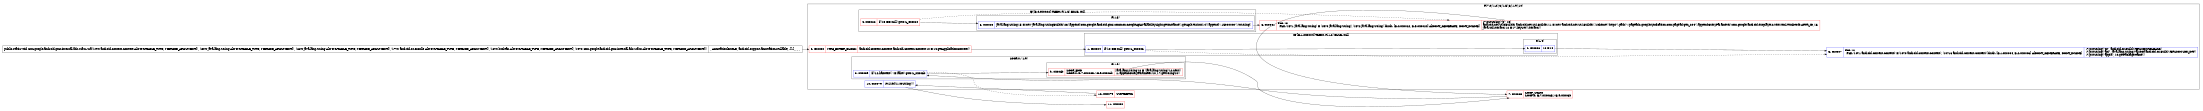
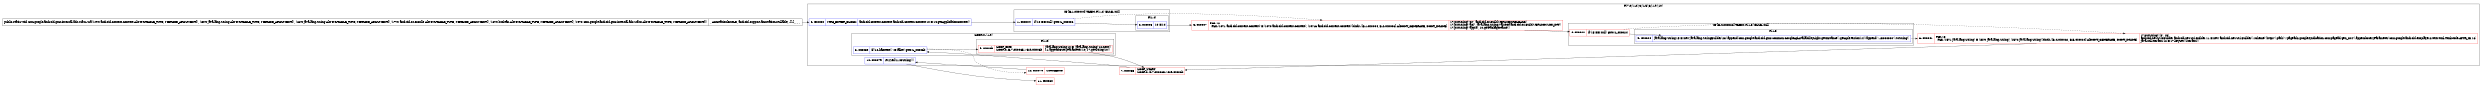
edge "3: 0x0007" -> "4: 0x0022": added
node "0: 0x0000": color red -> blue
node "3: 0x0007": color blue -> red
